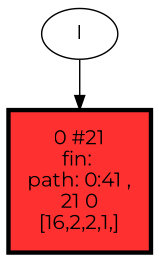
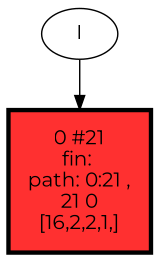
node "0 #21 fin: path: 0:41 , 21 0 [16,2,2,1,]": label "0 #21 fin: path: 0:41 , 21 0 [16,2,2,1,]" -> "0 #21 fin: path: 0:21 , 21 0 [16,2,2,1,]"
